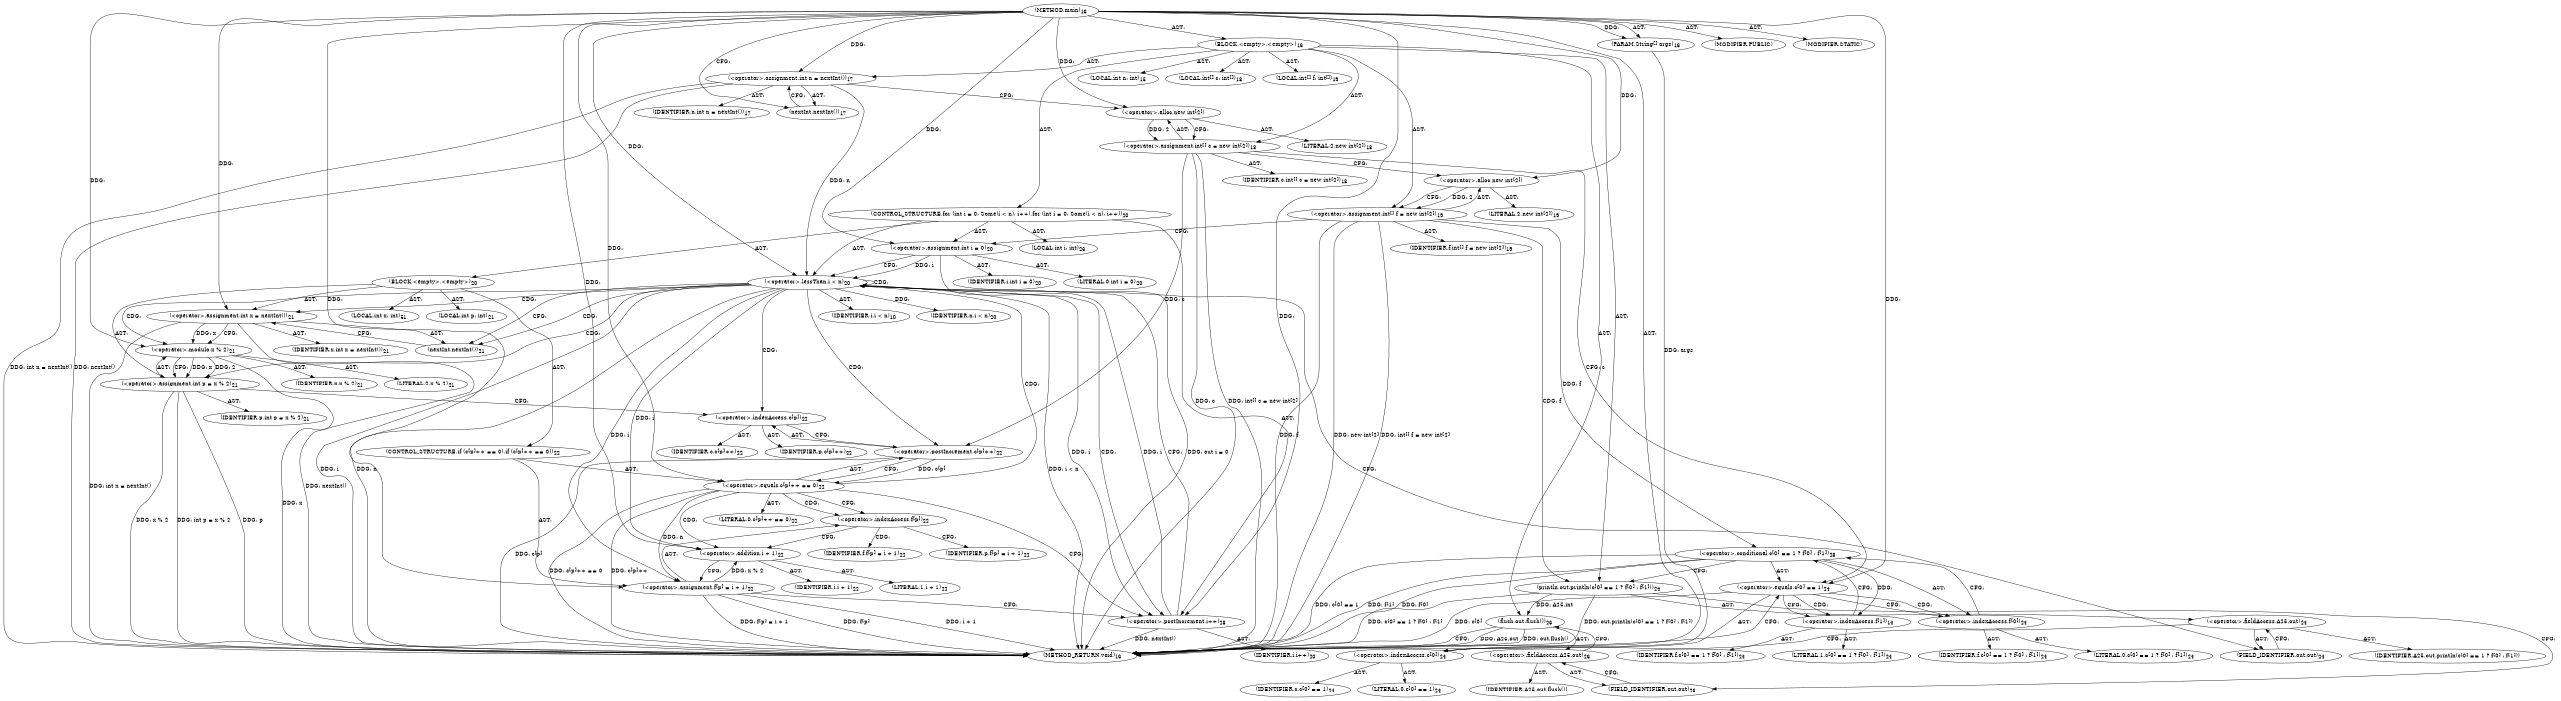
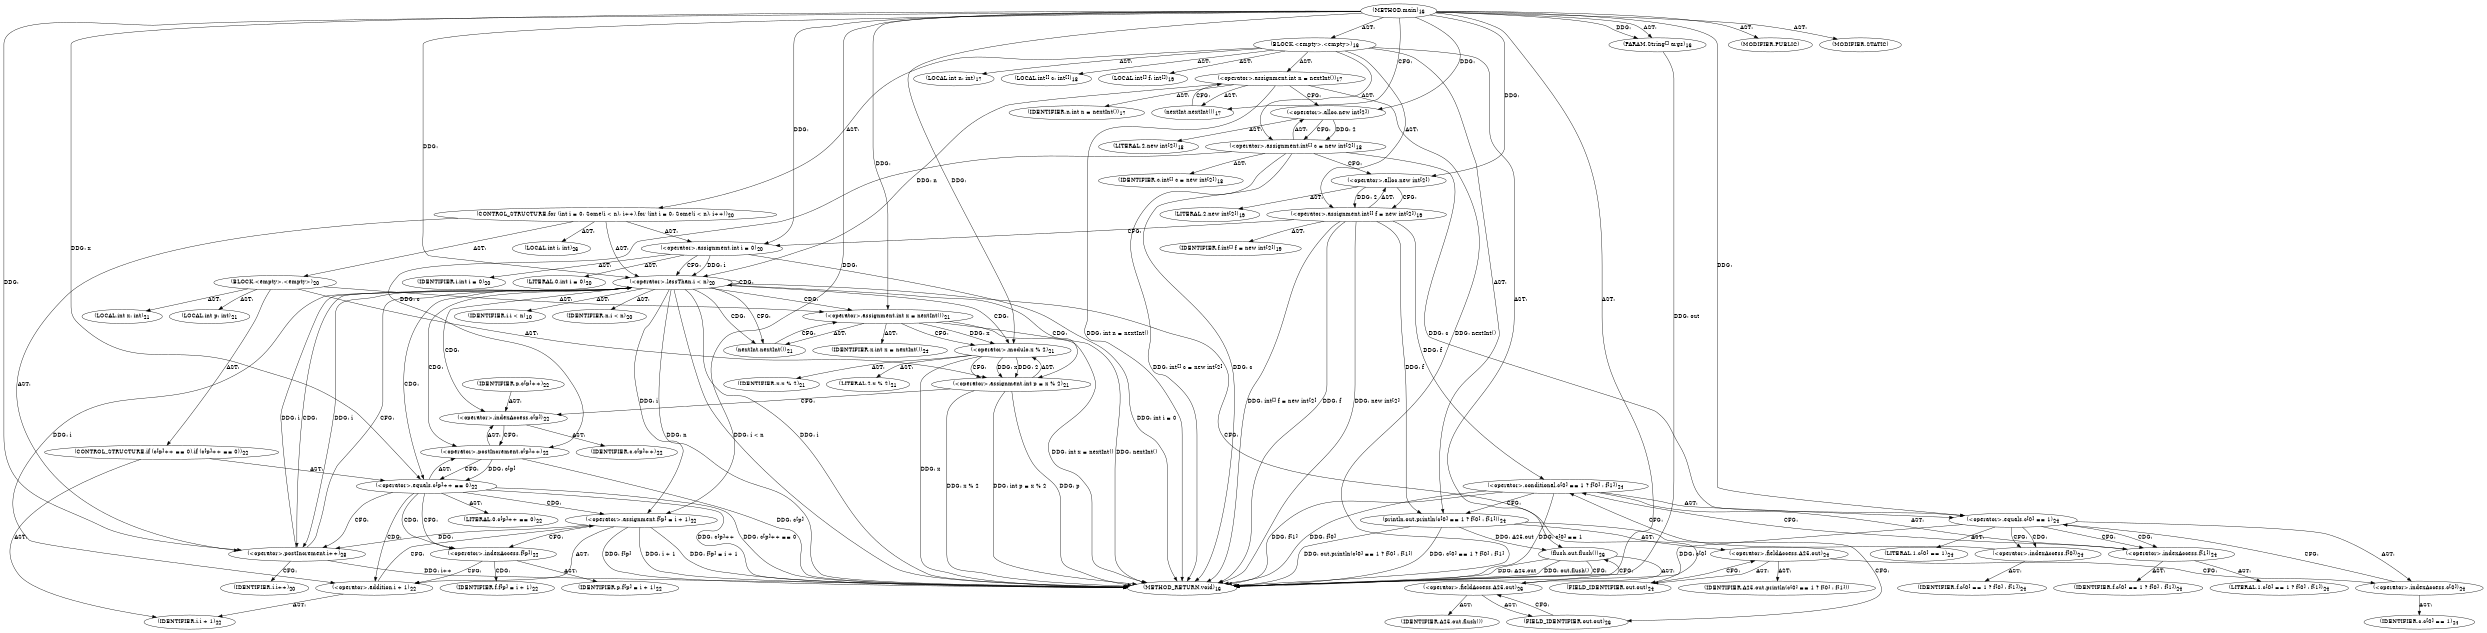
edge "(METHOD,main)" -> "(<operator>.assignment,int n = nextInt())": removed, label "DDG:"
node "(LOCAL,int n: int)": text "15" -> "17"
edge "(METHOD,main)" -> "(<operator>.addition,i + 1)": removed, label "DDG:"
edge "(METHOD,main)" -> "(<operator>.equals,c[p]++ == 0)": label "DDG: " -> "DDG: x"
edge "(<operator>.lessThan,i < n)" -> "(IDENTIFIER,n,i < n)": label "DDG: " -> "AST: "
node "(LOCAL,int x: int)": text "51" -> "21"
node "(IDENTIFIER,x,int x = nextInt())": text "21" -> "24"
edge "(PARAM,String[] args)" -> "(METHOD_RETURN,void)": label "DDG: args" -> "DDG: out"
edge "(<operator>.assignment,int[] c = new int[2])" -> "(<operator>.equals,c[0] == 1)": label "CFG: c" -> "DDG: c"
edge "(<operator>.assignment,int[] f = new int[2])" -> "(println,out.println(c[0] == 1 ? f[0] : f[1]))": label "CDG: f" -> "DDG: f"
edge "(<operator>.equals,c[p]++ == 0)" -> "(<operator>.lessThan,i < n)": reversed
node "(IDENTIFIER,p,int p = x % 2)": removed
edge "(<operator>.indexAccess,c[p])" -> "(IDENTIFIER,p,c[p]++)": reversed
edge "(<operator>.assignment,int i = 0)" -> "(METHOD_RETURN,void)": label "DDG: out i = 0" -> "DDG: int i = 0"
edge "(<operator>.equals,c[p]++ == 0)" -> "(<operator>.assignment,f[p] = i + 1)": label "DDG: n" -> "CDG: "
edge "(<operator>.indexAccess,f[p])" -> "(IDENTIFIER,p,f[p] = i + 1)": label "CFG: " -> "AST: "
edge "(CONTROL_STRUCTURE,if (c[p]++ == 0),if (c[p]++ == 0))" -> "(<operator>.assignment,f[p] = i + 1)": now "(CONTROL_STRUCTURE,if (c[p]++ == 0),if (c[p]++ == 0))" -> "(IDENTIFIER,i,i + 1)"
edge "(<operator>.assignment,f[p] = i + 1)" -> "(<operator>.indexAccess,f[p])": label "AST: " -> "CFG: "
node "(<operator>.conditional,c[0] == 1 ? f[0] : f[1])": text "28" -> "24"
node "(LITERAL,1,c[0] == 1)": added
edge "(<operator>.assignment,f[p] = i + 1)" -> "(<operator>.addition,i + 1)": label "DDG: x % 2" -> "AST: "
edge "(<operator>.conditional,c[0] == 1 ? f[0] : f[1])" -> "(<operator>.indexAccess,f[0])": removed, label "AST:"
node "(LITERAL,1,i + 1)": removed
edge "(<operator>.conditional,c[0] == 1 ? f[0] : f[1])" -> "(<operator>.indexAccess,f[1])": label "DDG: " -> "AST: "
edge "(<operator>.assignment,f[p] = i + 1)" -> "(<operator>.postIncrement,i++)": label "CFG: " -> "DDG: "
edge "(println,out.println(c[0] == 1 ? f[0] : f[1]))" -> "(flush,out.flush())": label "DDG: A25.int" -> "DDG: A25.out"
node "(<operator>.indexAccess,f[1])": text "14" -> "24"
edge "(<operator>.postIncrement,i++)" -> "(METHOD_RETURN,void)": label "DDG: nextInt()" -> "DDG: i++"
edge "(<operator>.postIncrement,i++)" -> "(IDENTIFIER,i,i++)": label "AST: " -> "CFG: "
node "(LITERAL,0,c[0] == 1 ? f[0] : f[1])": removed
node "(LITERAL,0,c[0] == 1)": removed
